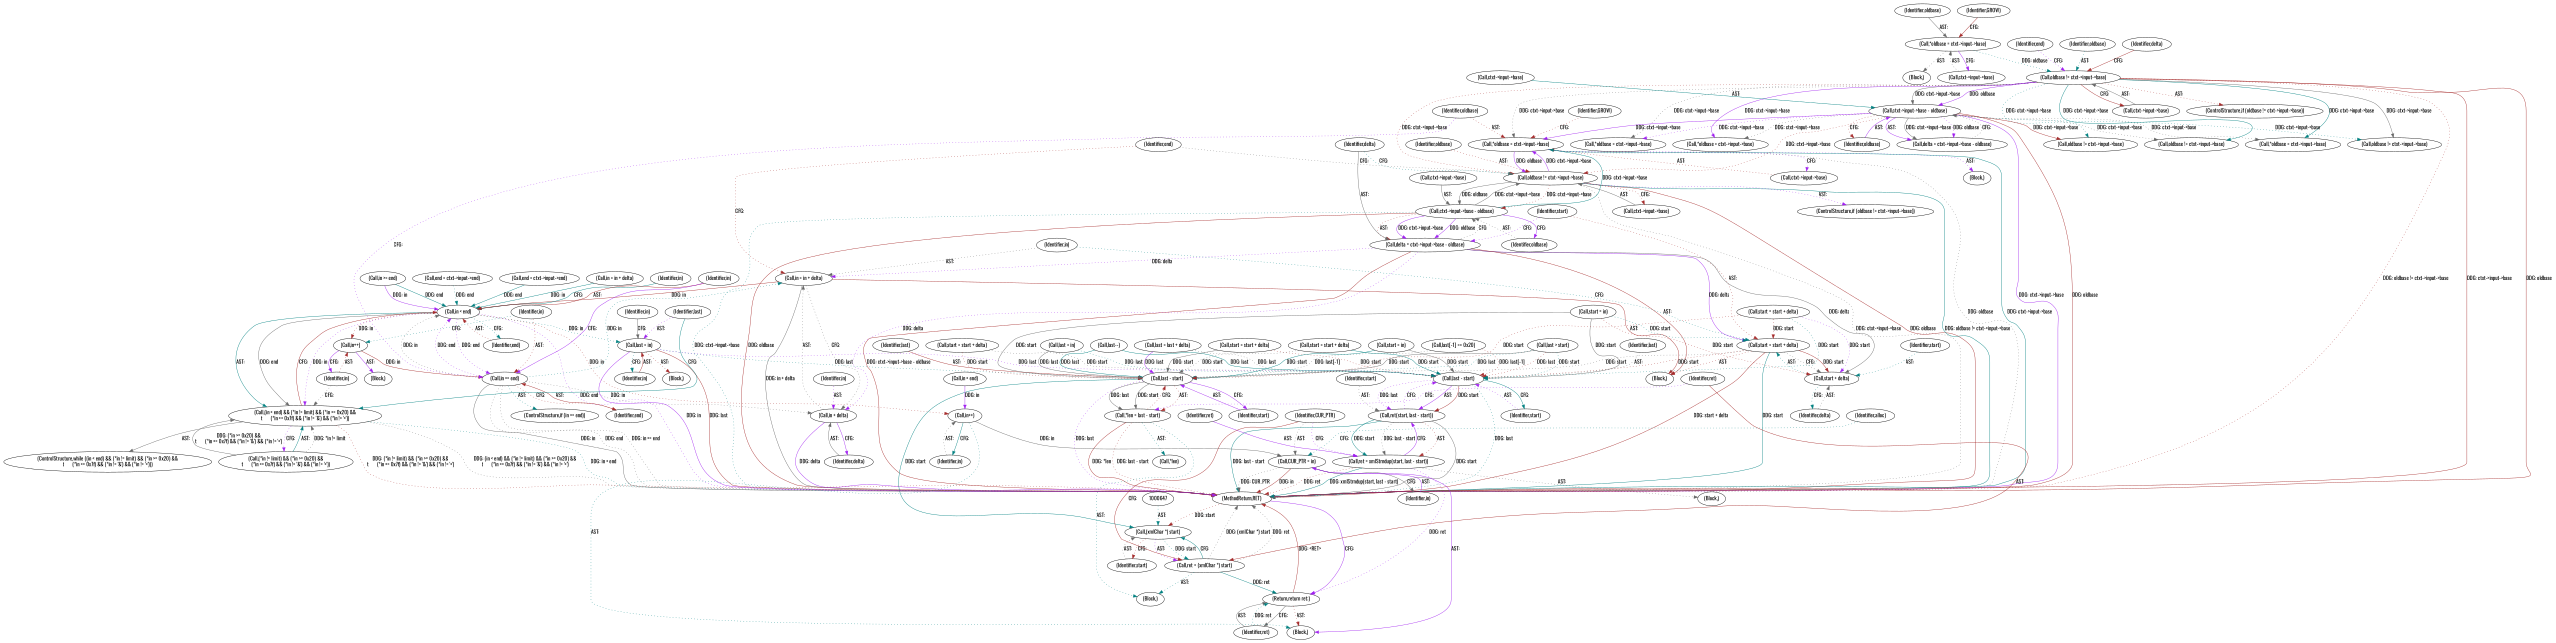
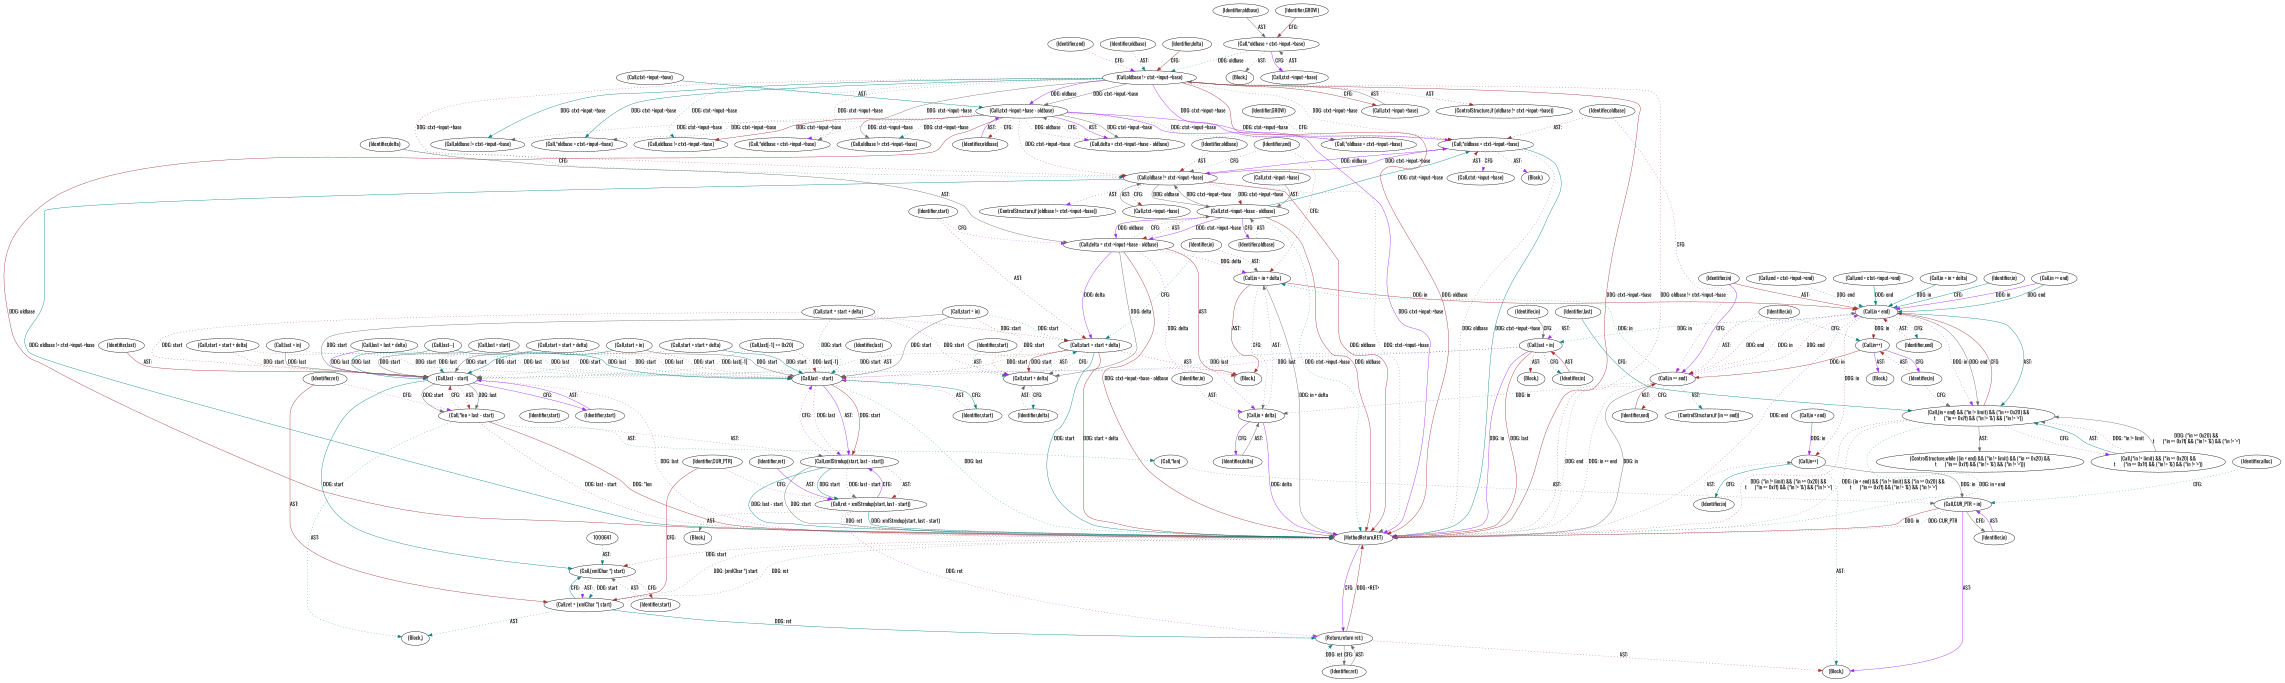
node "(Call,ret(start, last - start))": label "(Call,ret(start, last - start))" -> "(Call,xmlStrndup(start, last - start))"
edge "(Identifier,CUR_PTR)" -> "(Call,CUR_PTR = in)": now "(Call,*len)" -> "(Call,CUR_PTR = in)"
